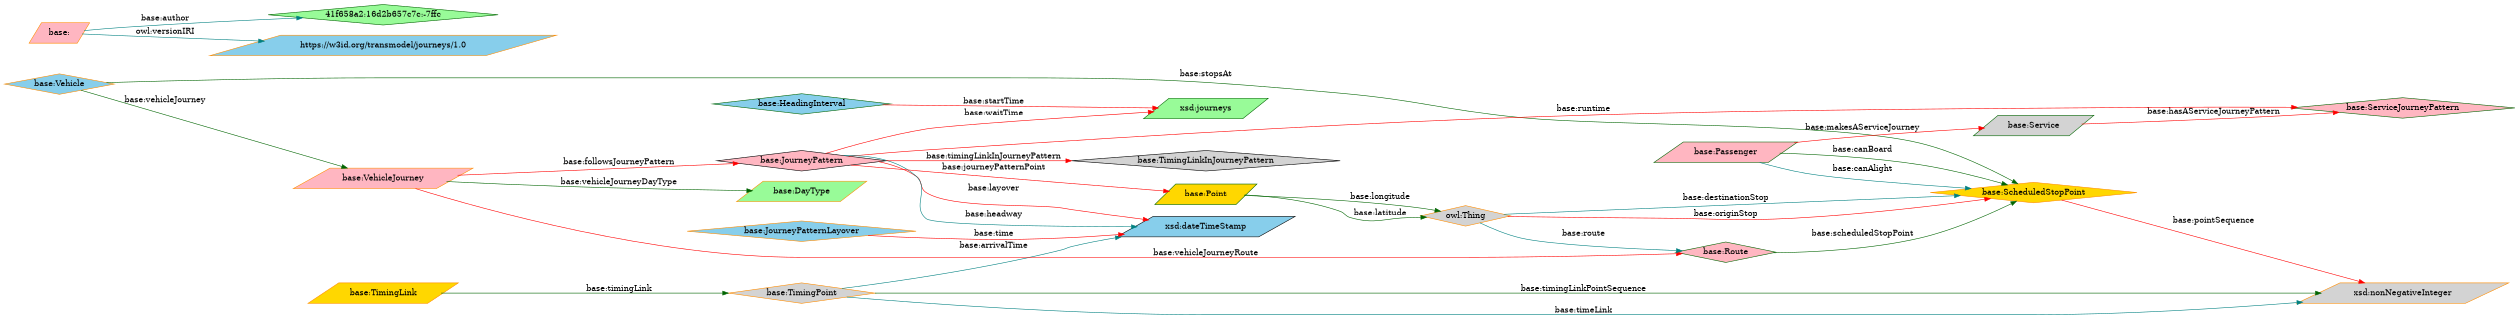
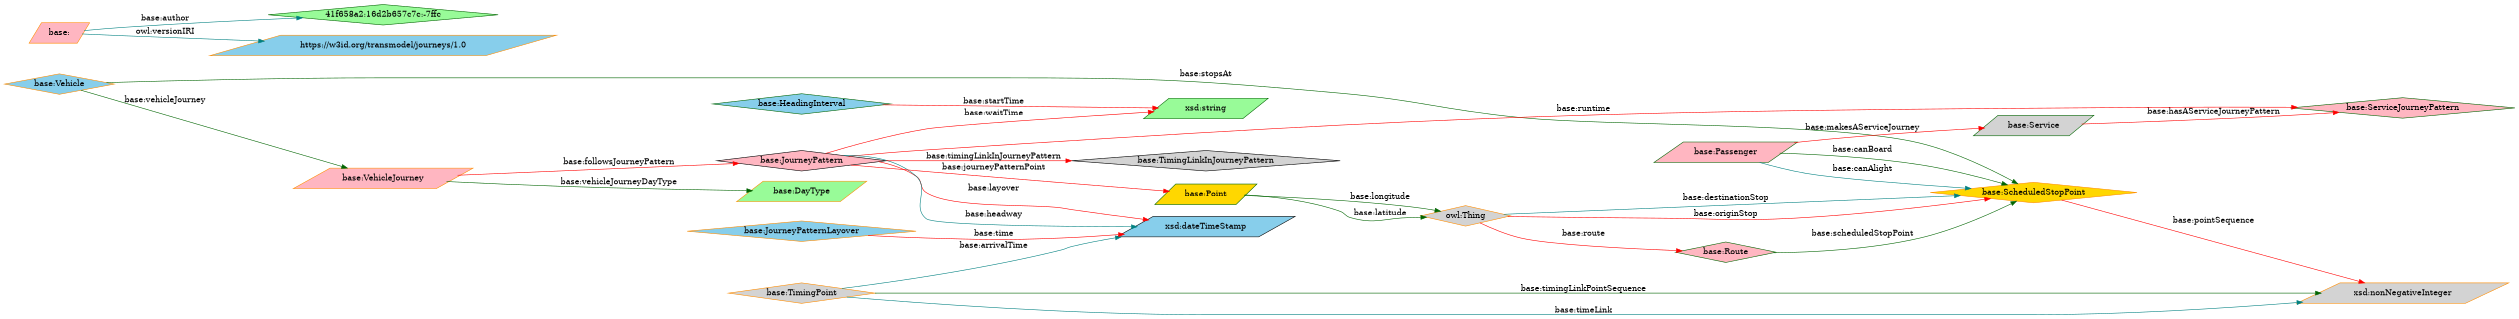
node "xsd:journeys": label "xsd:journeys" -> "xsd:string"
edge "owl:Thing" -> "base:Route": color teal -> red
edge "base:VehicleJourney" -> "base:Route": removed, label "base:vehicleJourneyRoute"
node "base:TimingLink": removed
